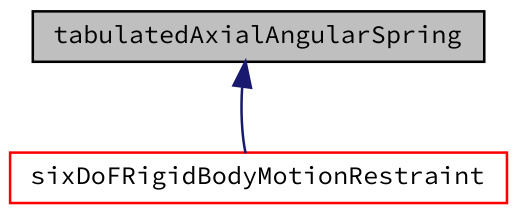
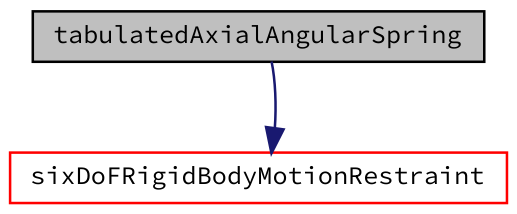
edge "sixDoFRigidBodyMotionRestraint" -> "tabulatedAxialAngularSpring": reversed
